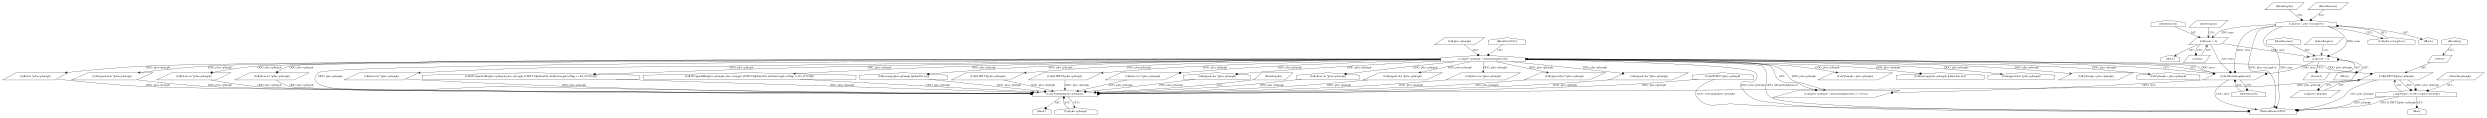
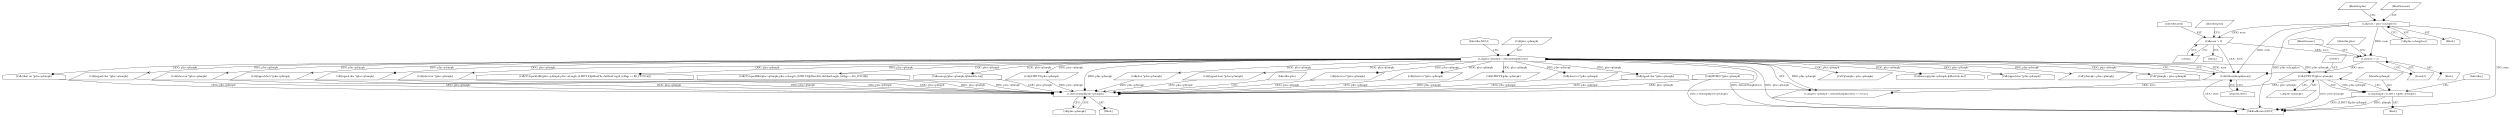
edge "(Identifier,j)" -> "1001024": now "(Identifier,j)" -> "(Call,pSample = (LPBYTE)pIns->pSample)"
